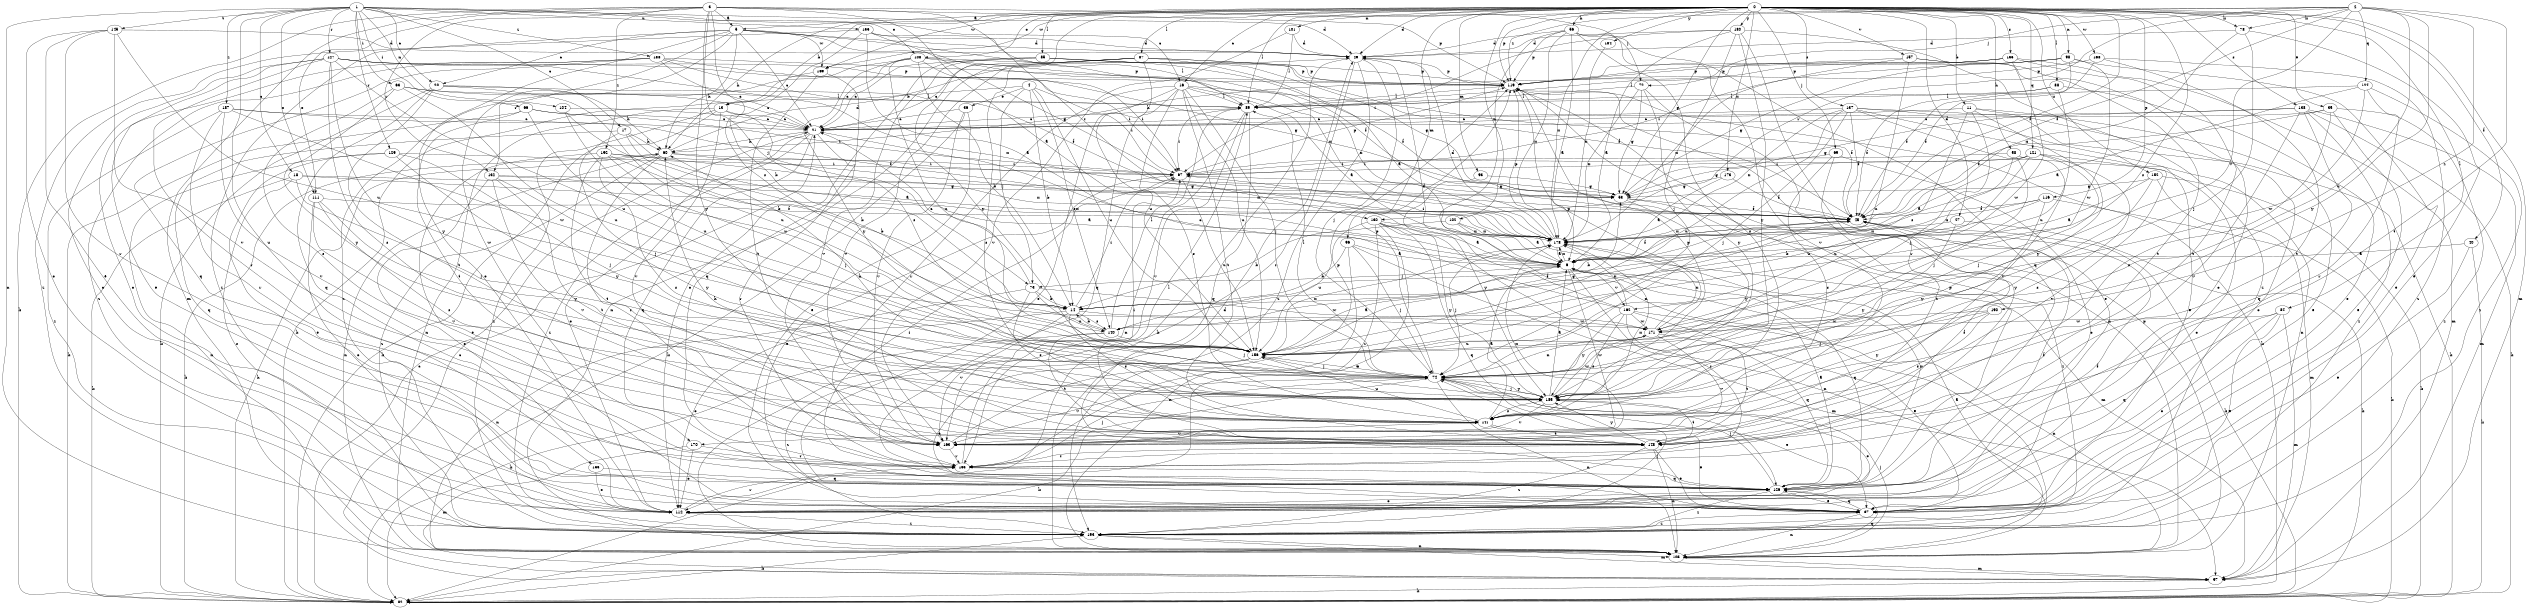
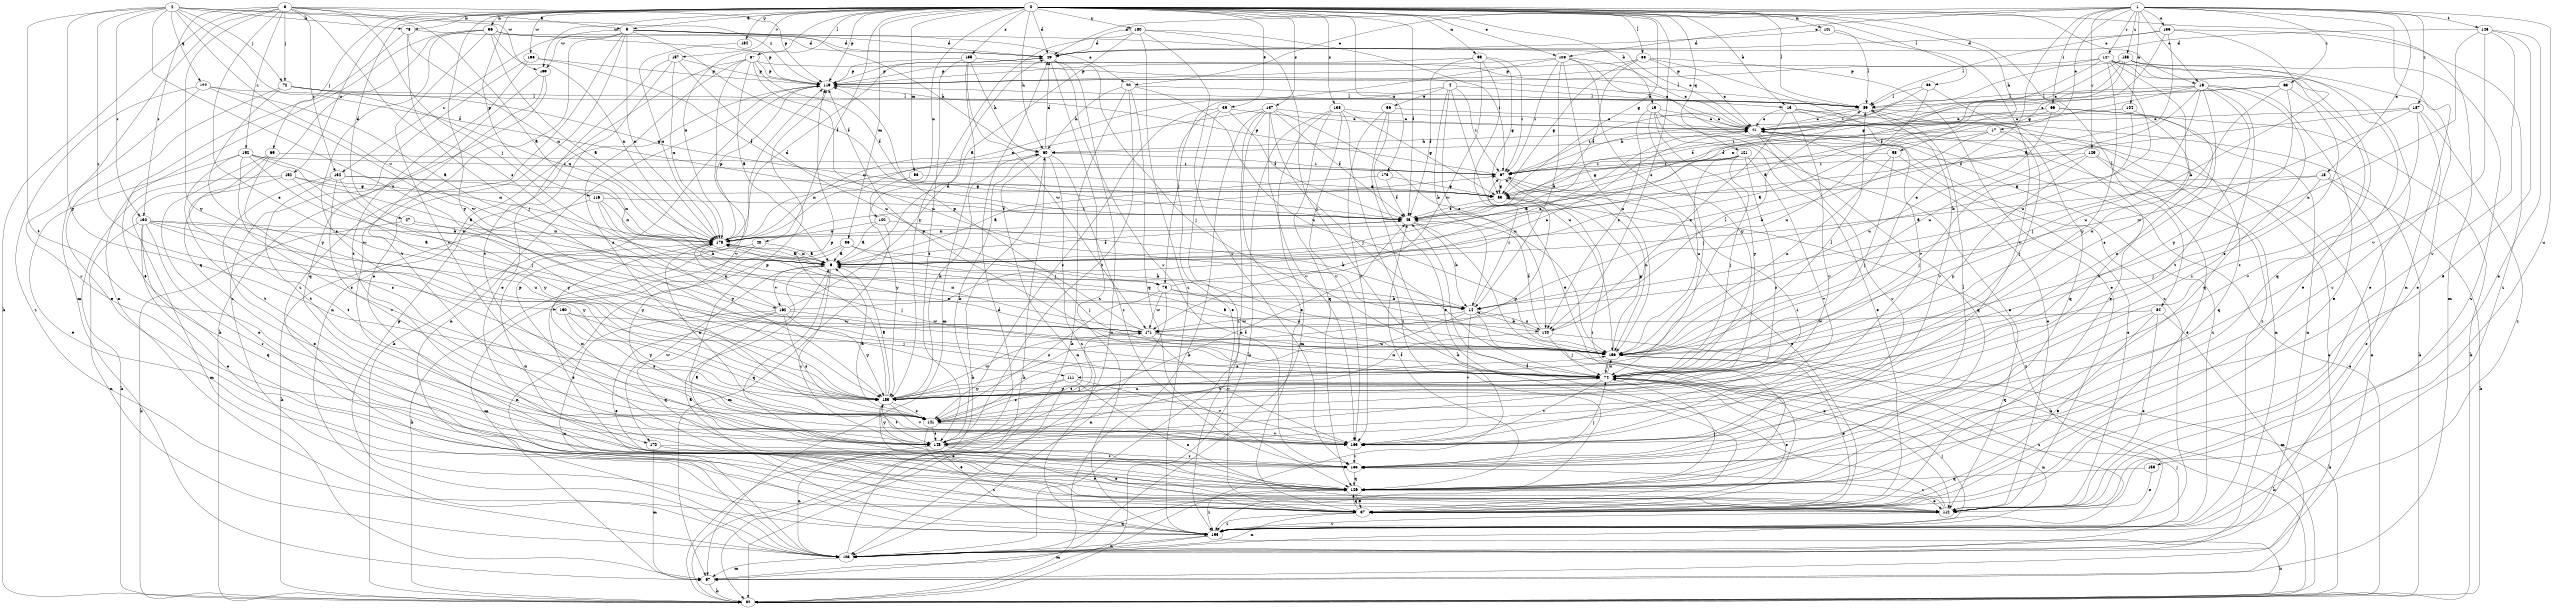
node "11": label "11" -> "15"
edge "111" -> "45": removed, label "f"
